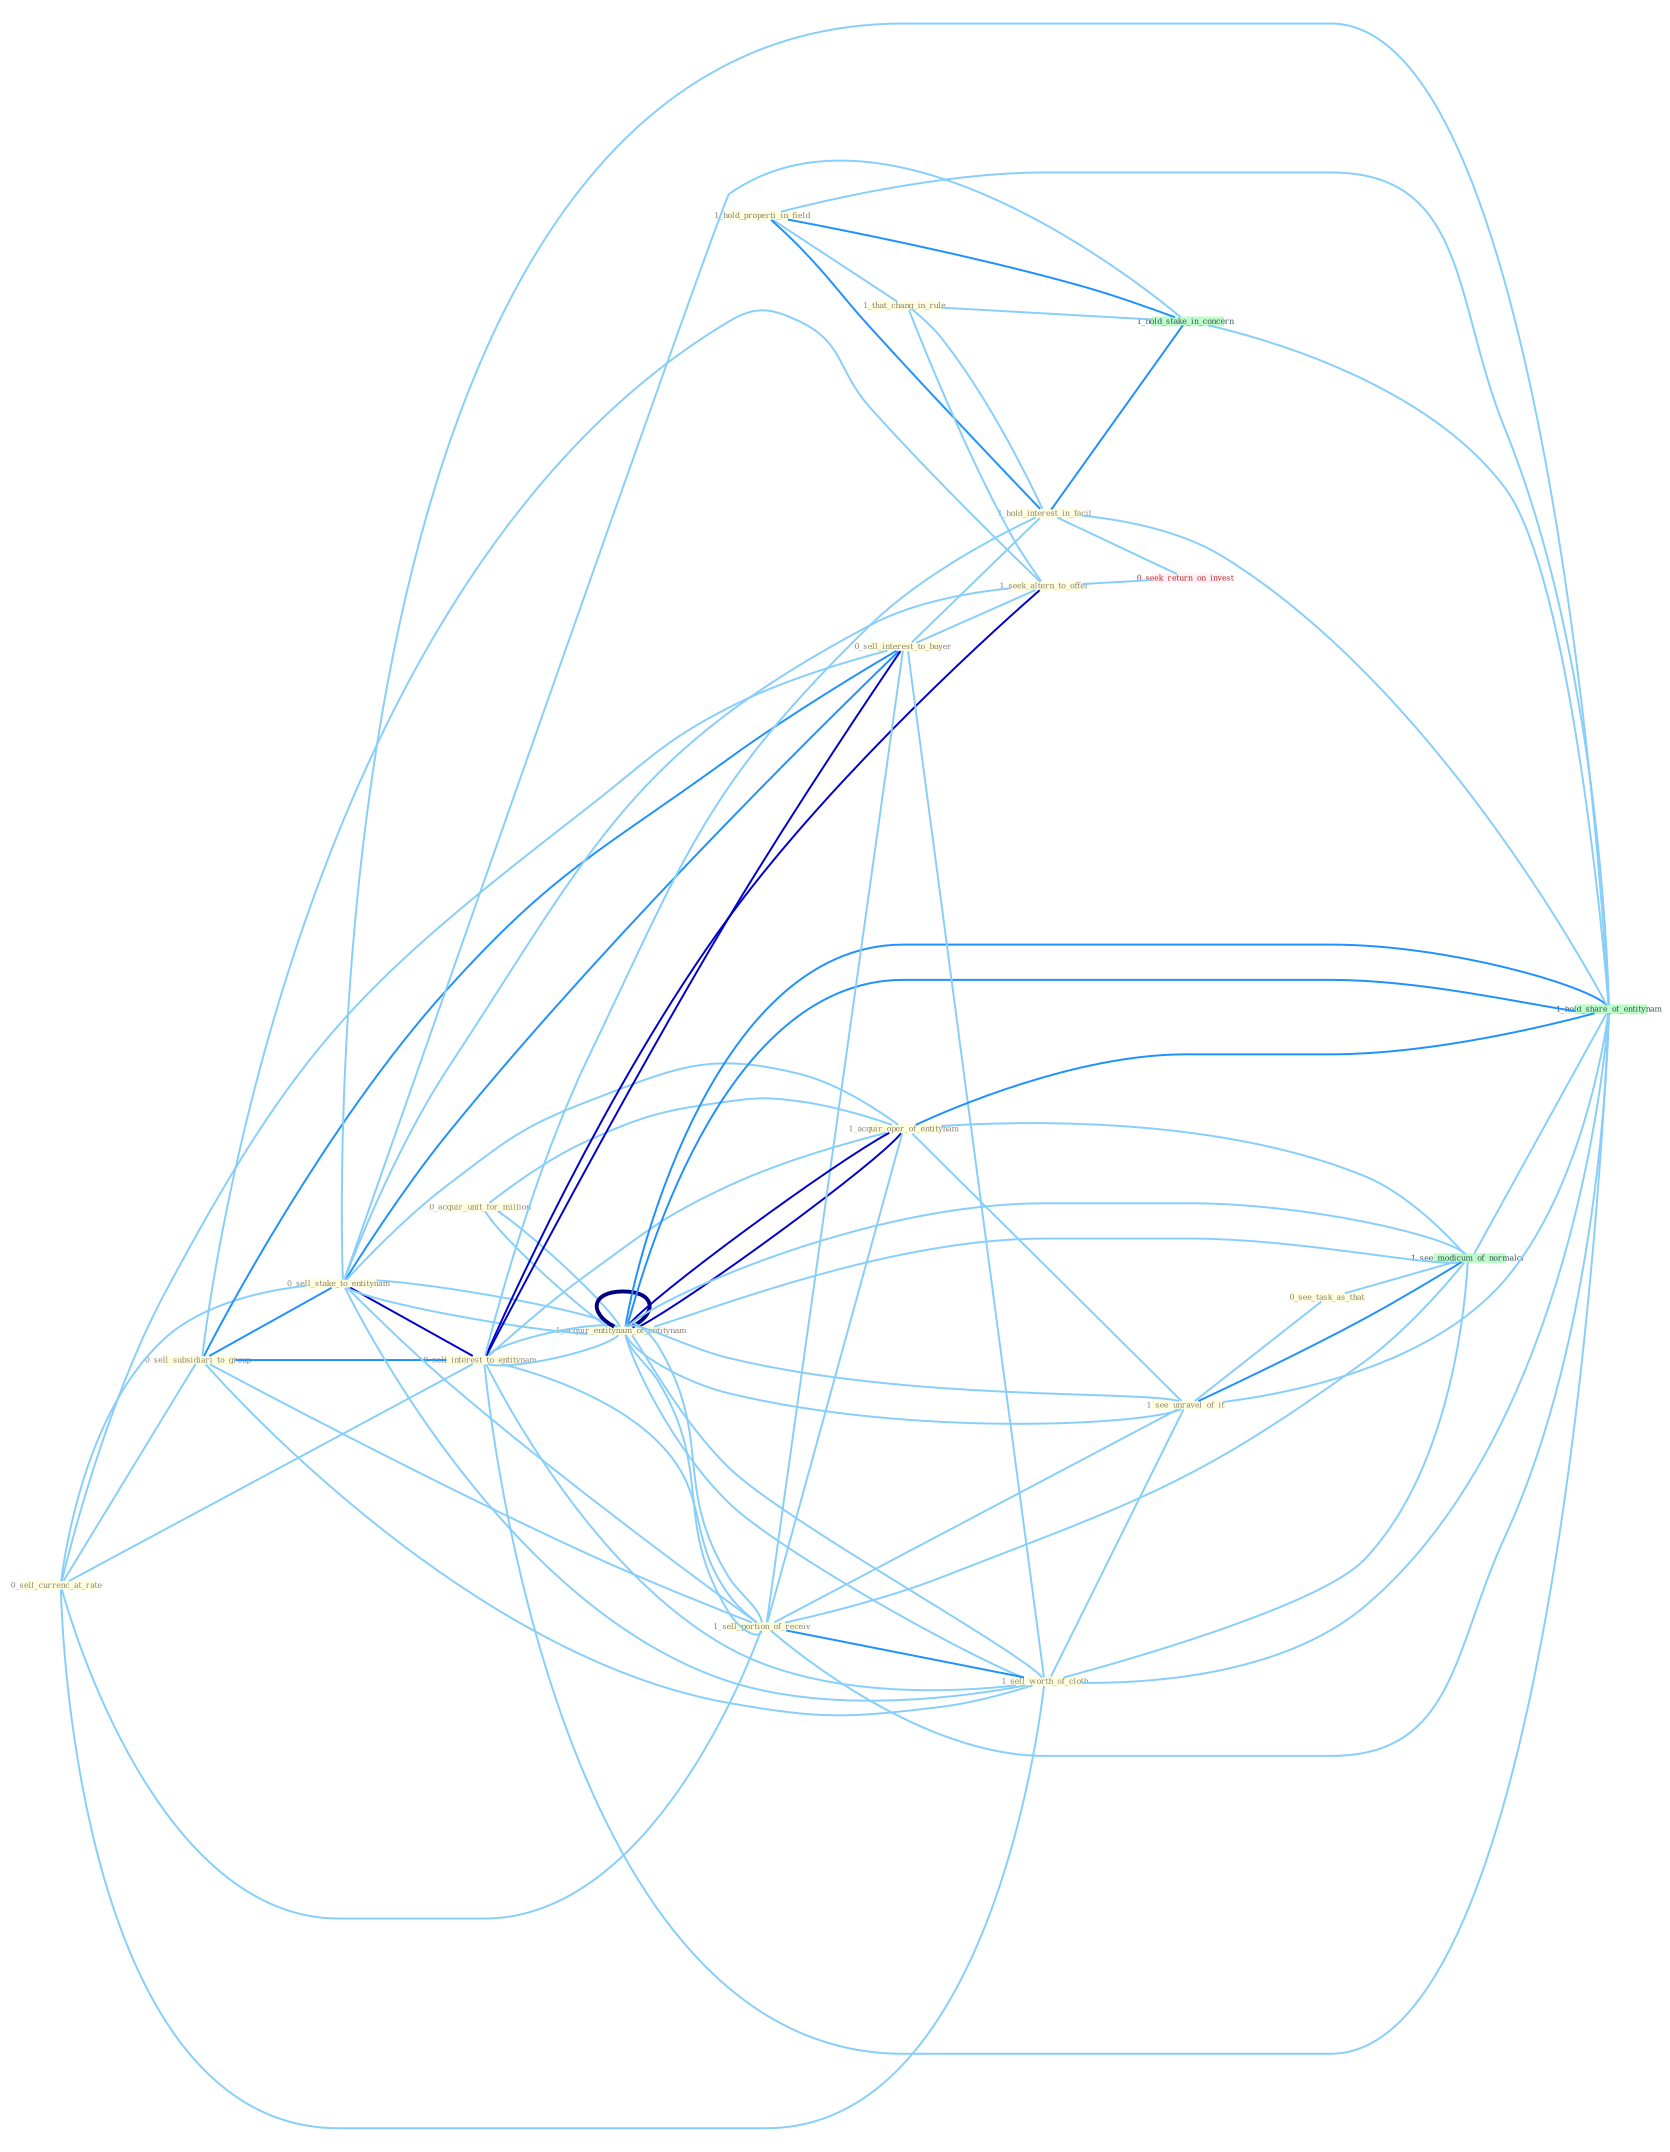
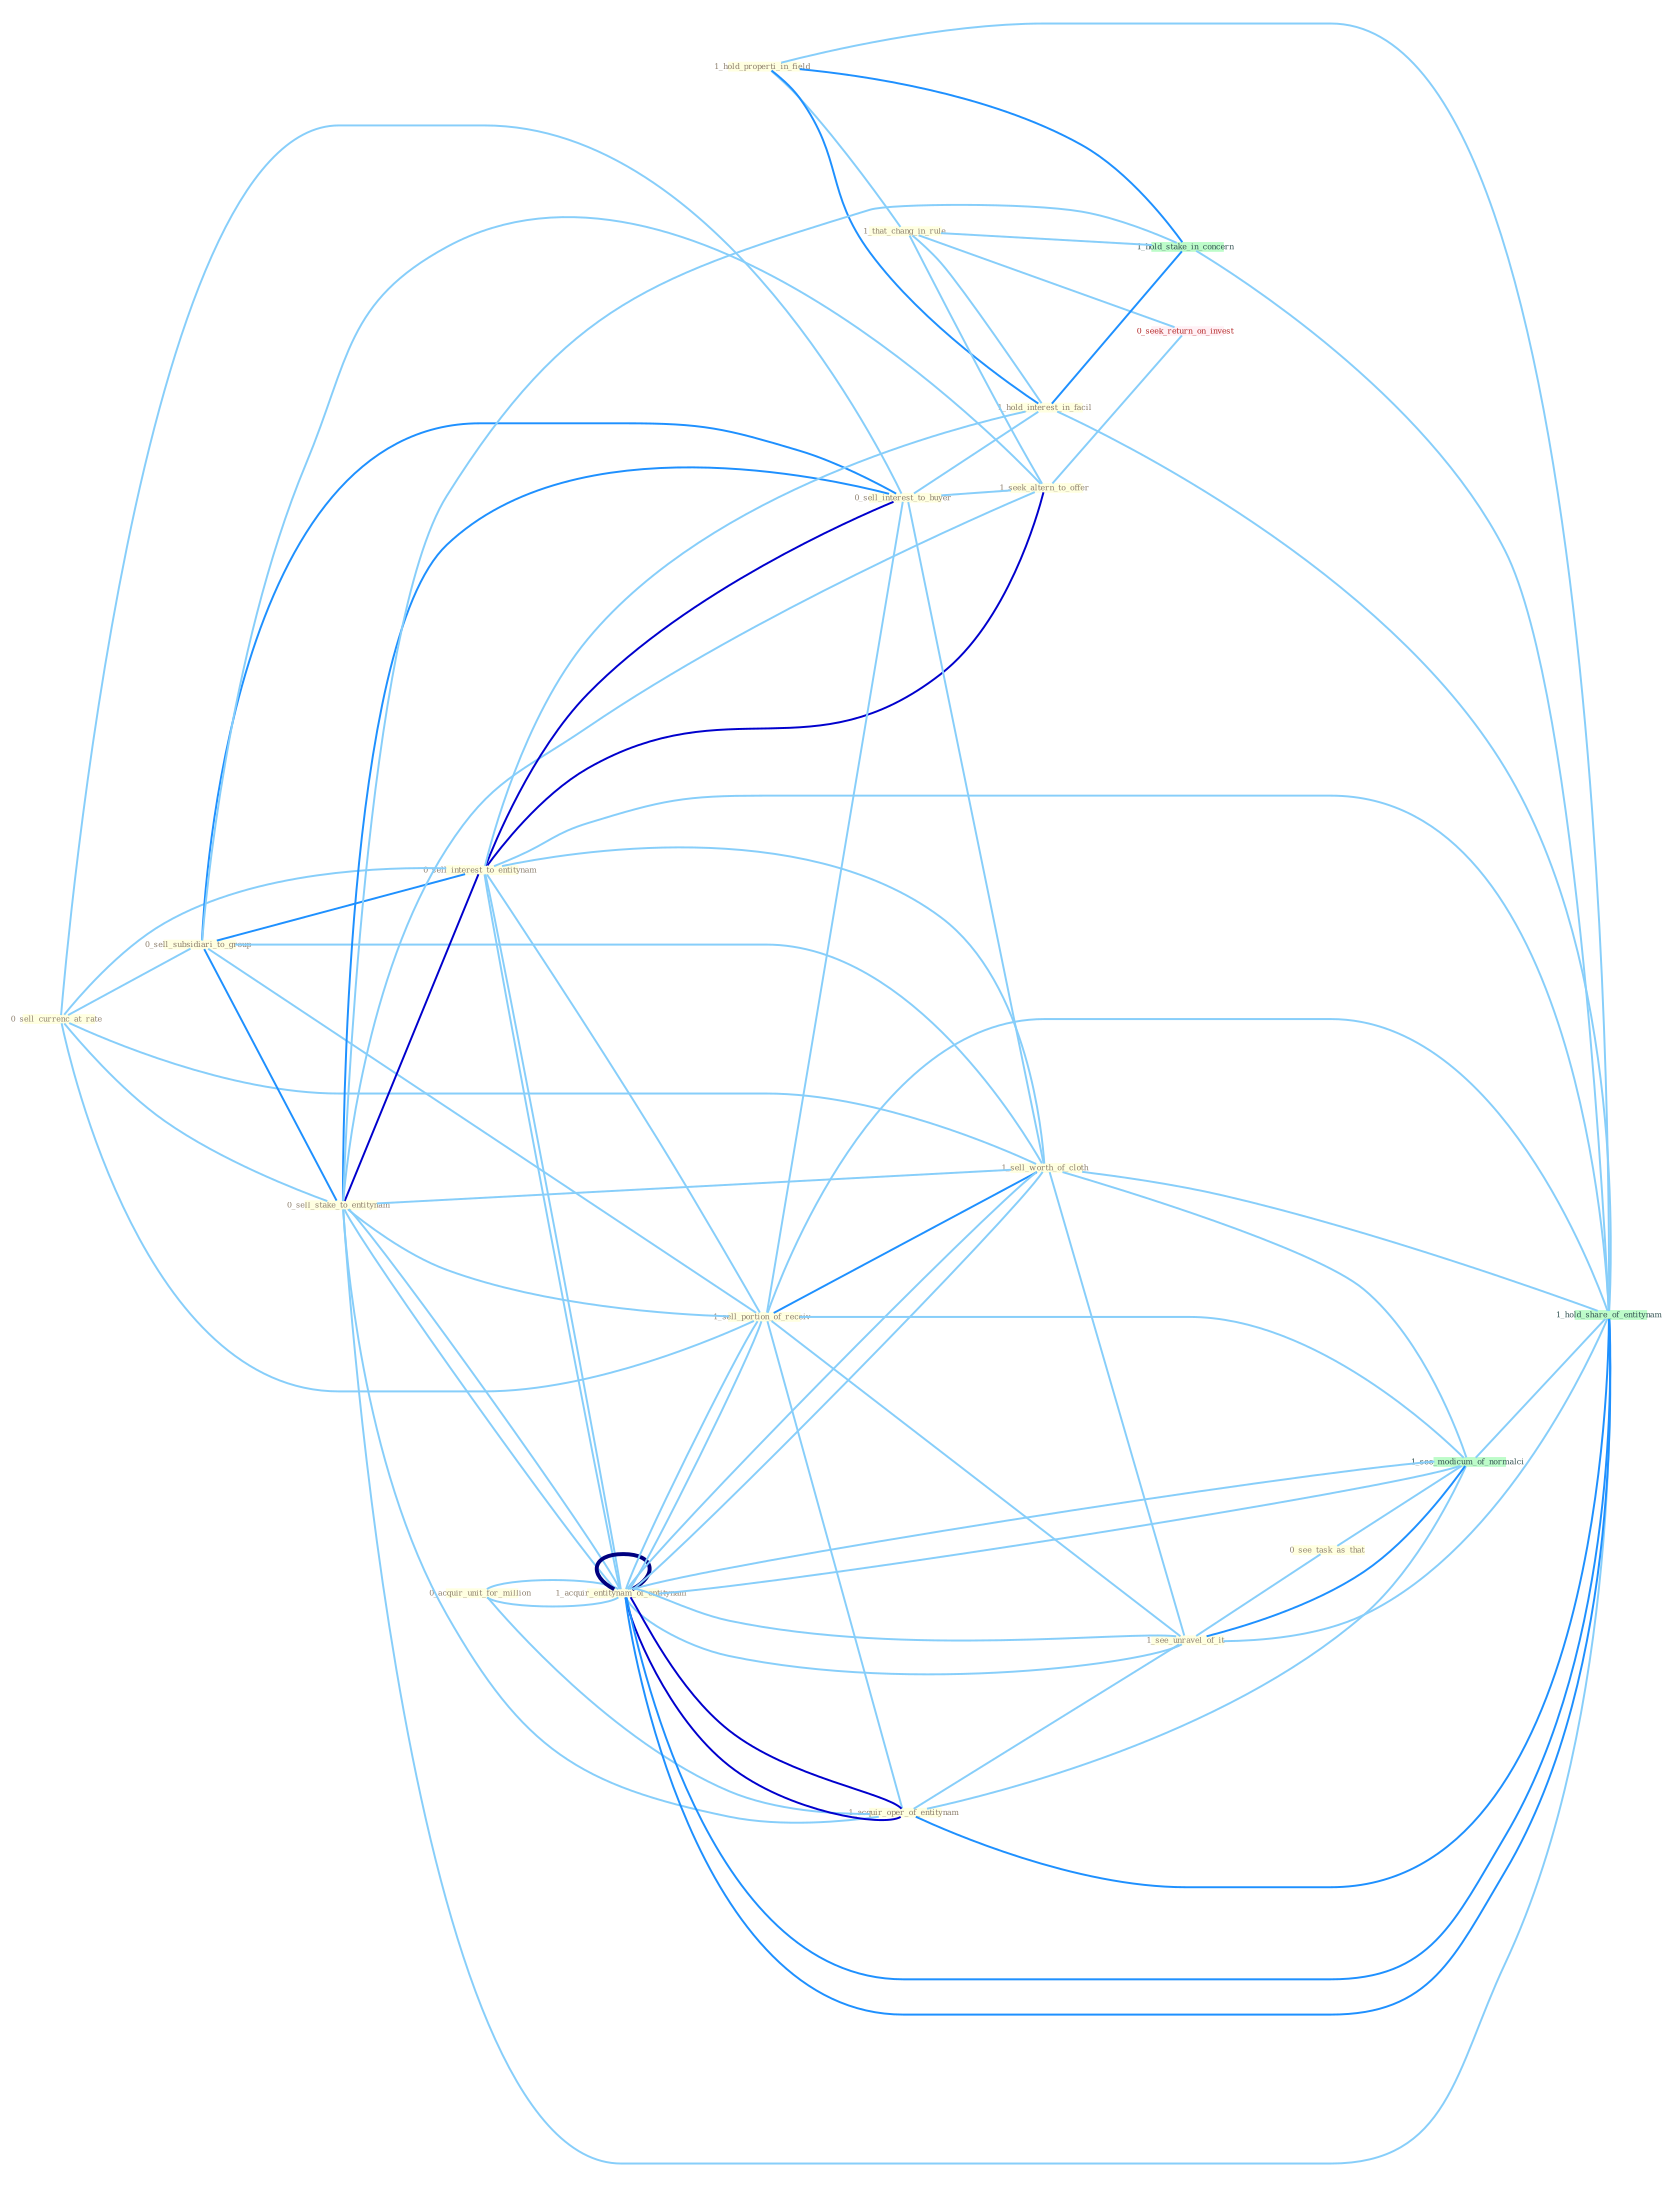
edge "1_hold_interest_in_facil" -- "0_seek_return_on_invest": now "1_that_chang_in_rule" -- "0_seek_return_on_invest"
edge "1_acquir_oper_of_entitynam" -- "0_sell_interest_to_entitynam": removed
